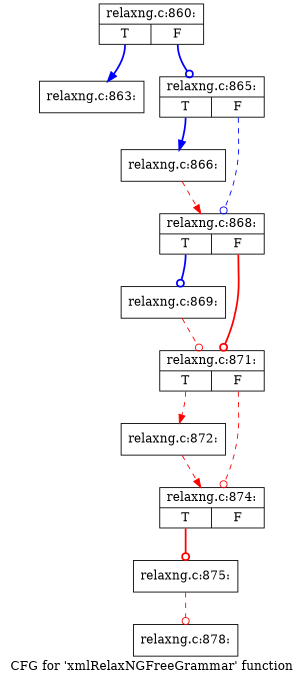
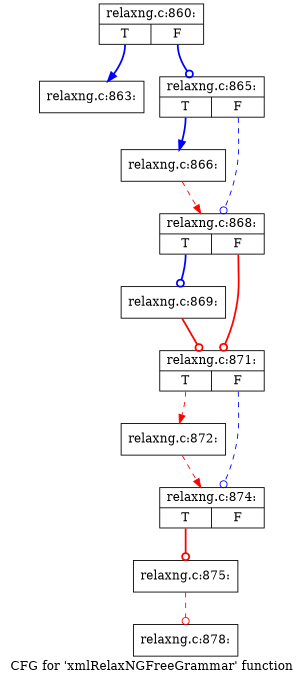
edge "relaxng.c:869:" -> "relaxng.c:871:": style dashed -> bold
edge "relaxng.c:871:" -> "relaxng.c:874:": color red -> blue
